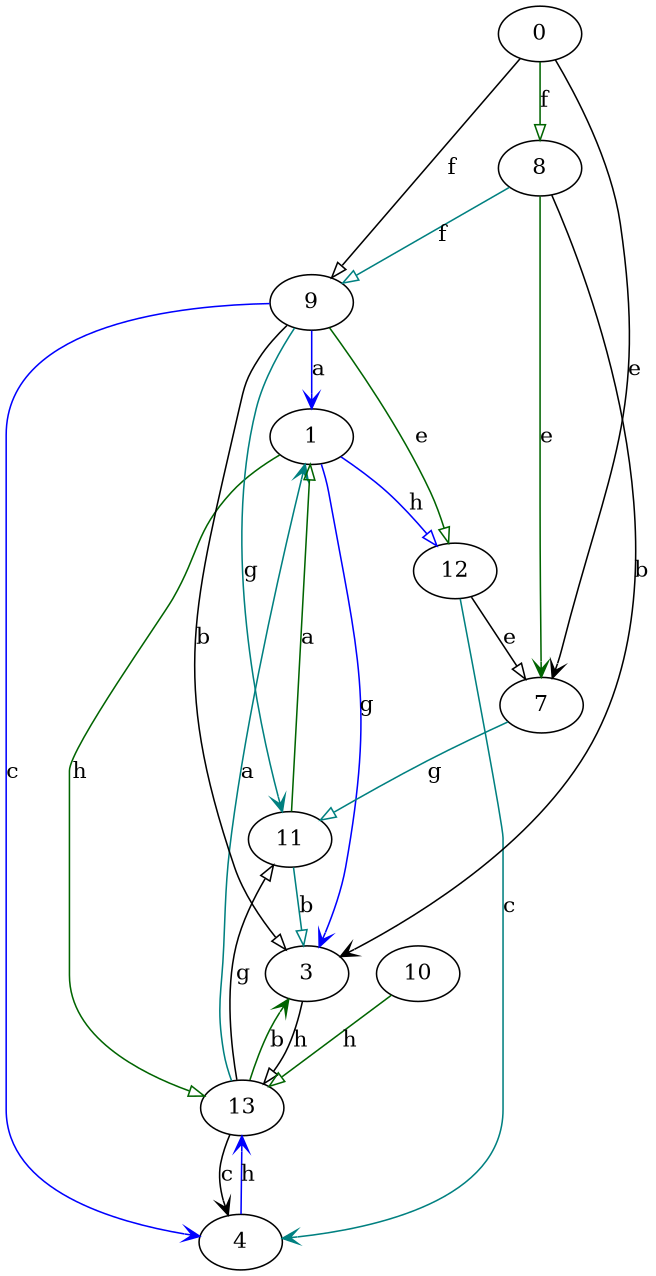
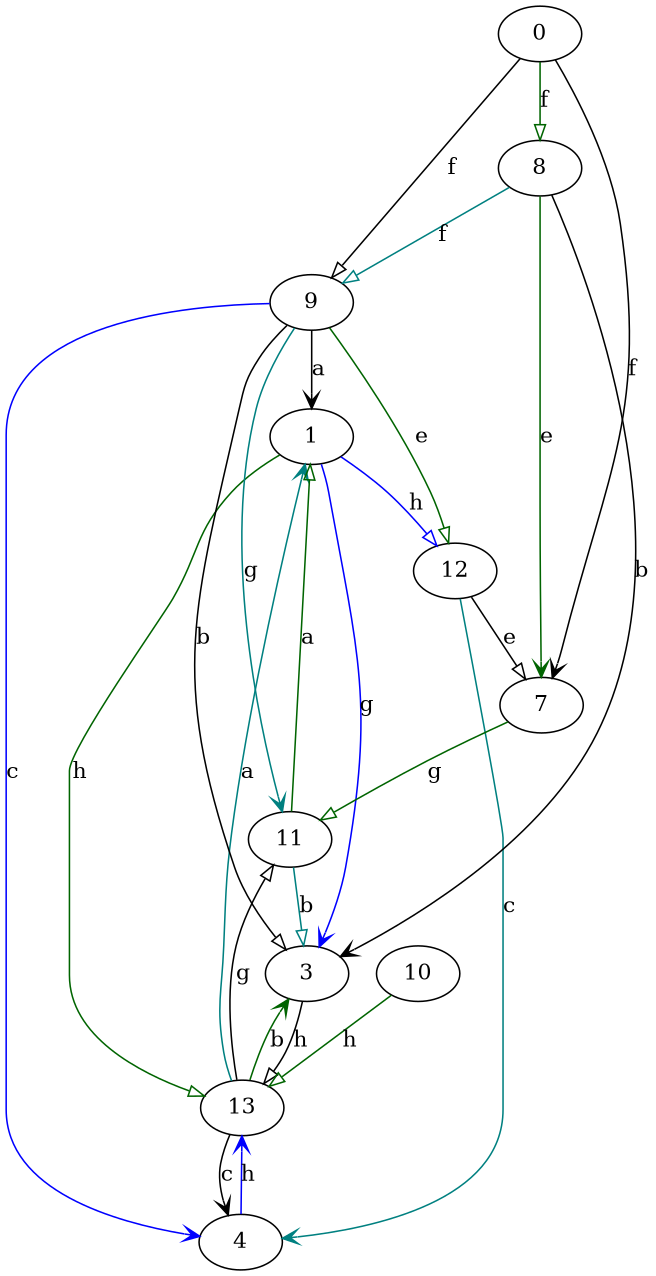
edge "9" -> "1": color blue -> black
edge "0" -> "7": label "e" -> "f"
edge "7" -> "11": color teal -> darkgreen
